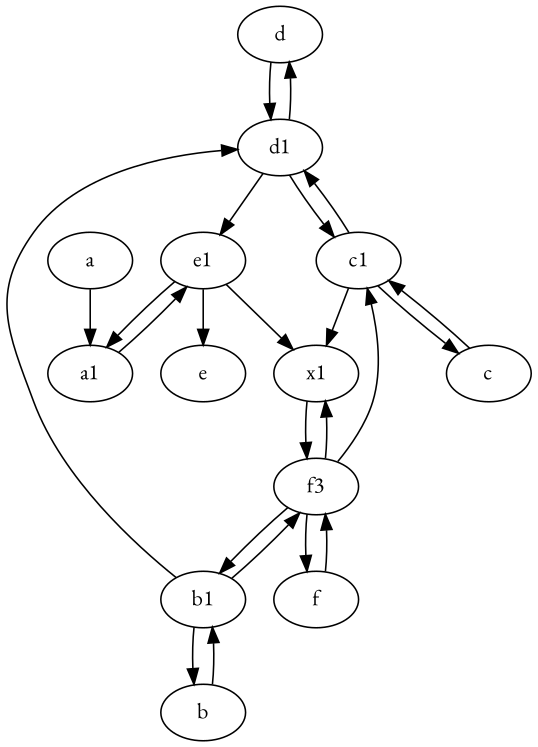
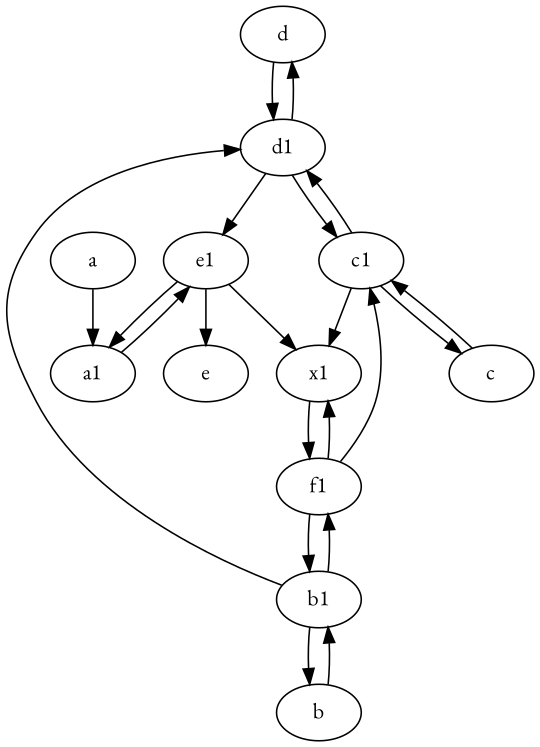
node "f3": label "f3" -> "f1"
node "f": removed
